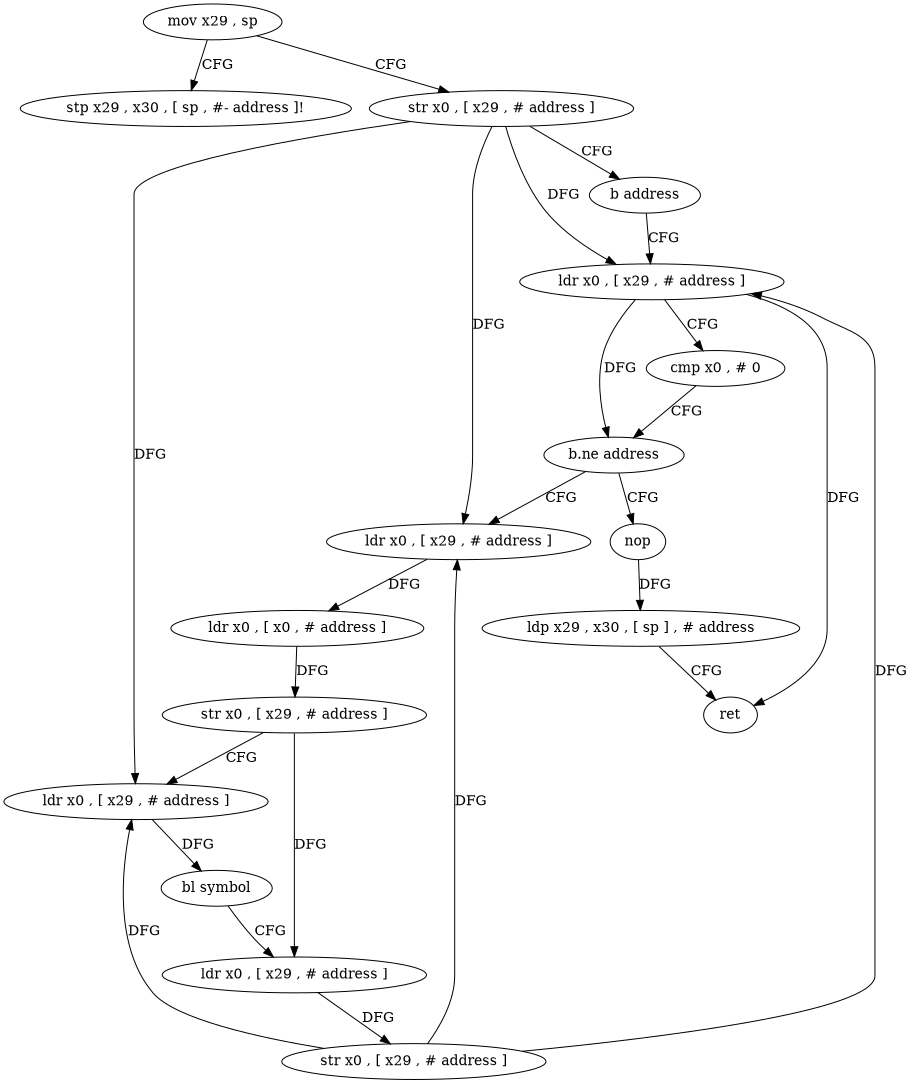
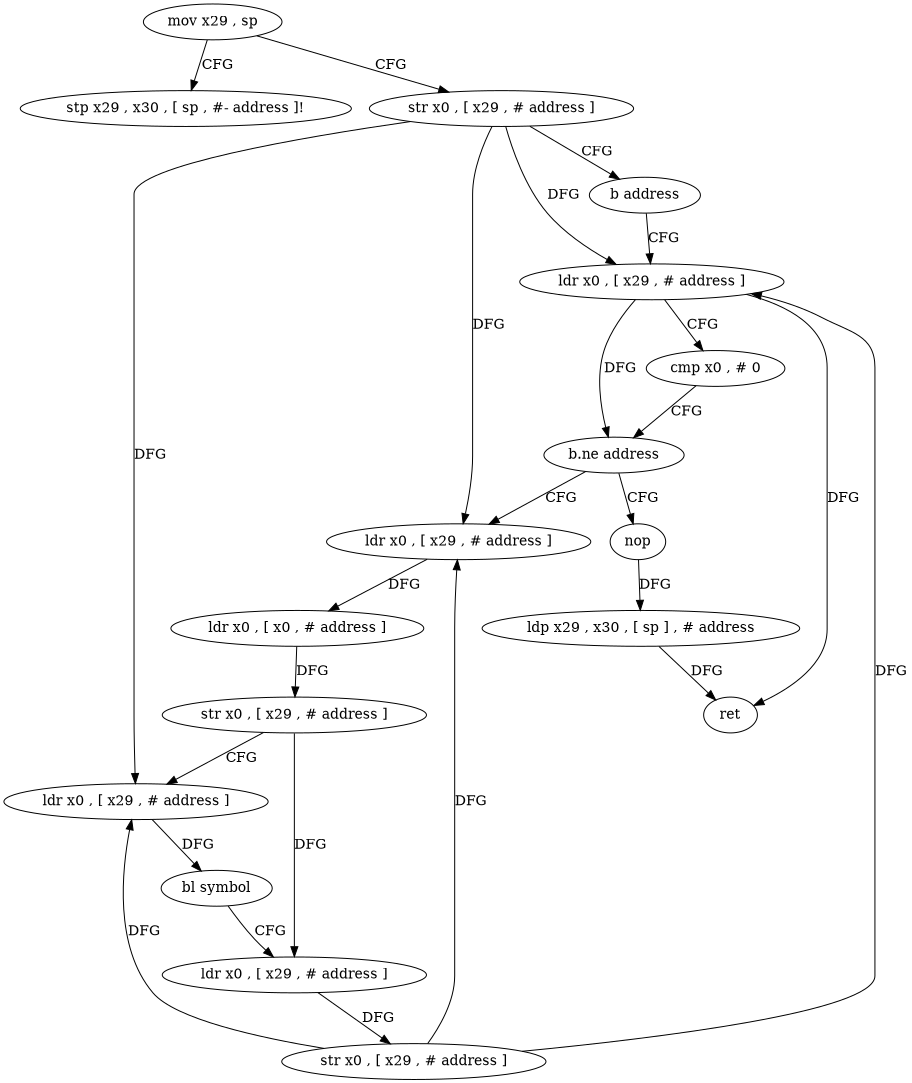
edge "ldp x29 , x30 , [ sp ] , # address" -> "ret": label "CFG" -> "DFG"
